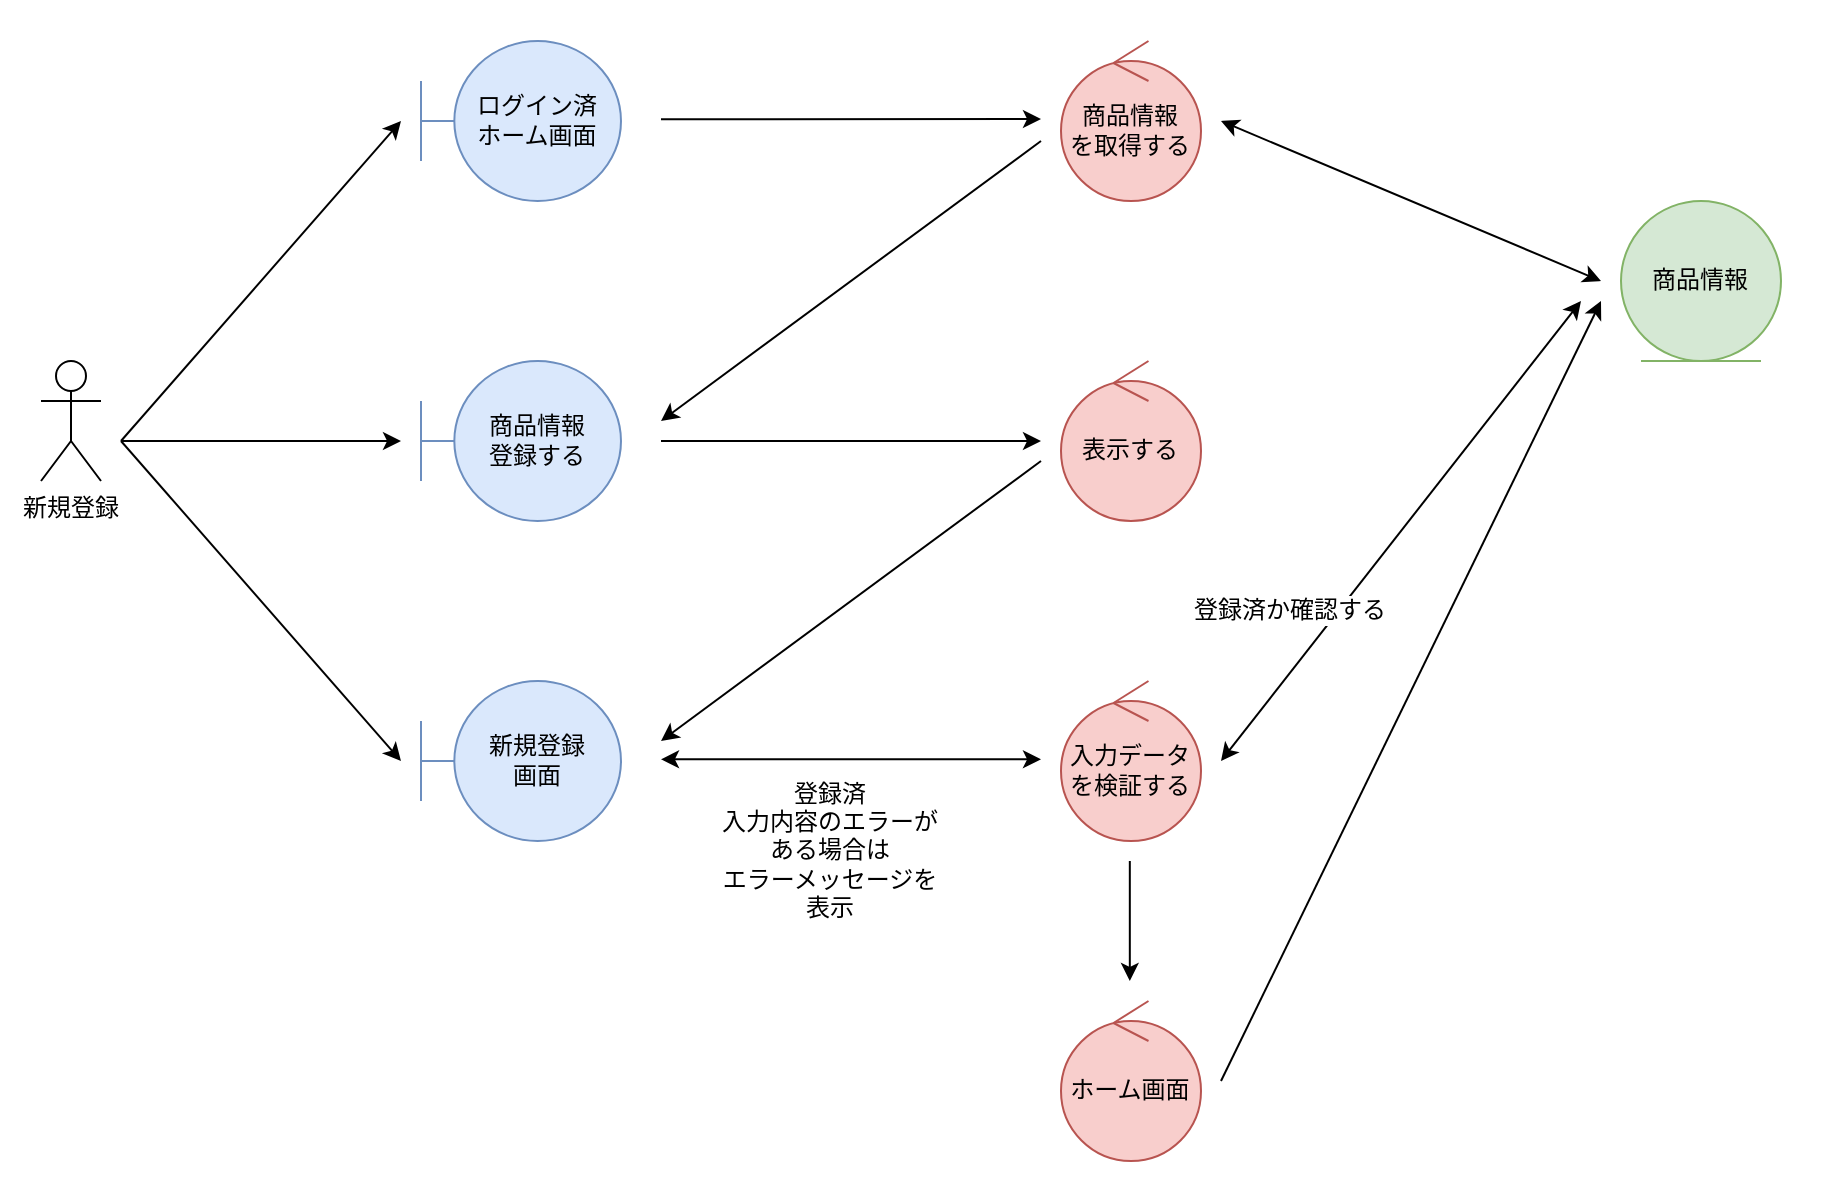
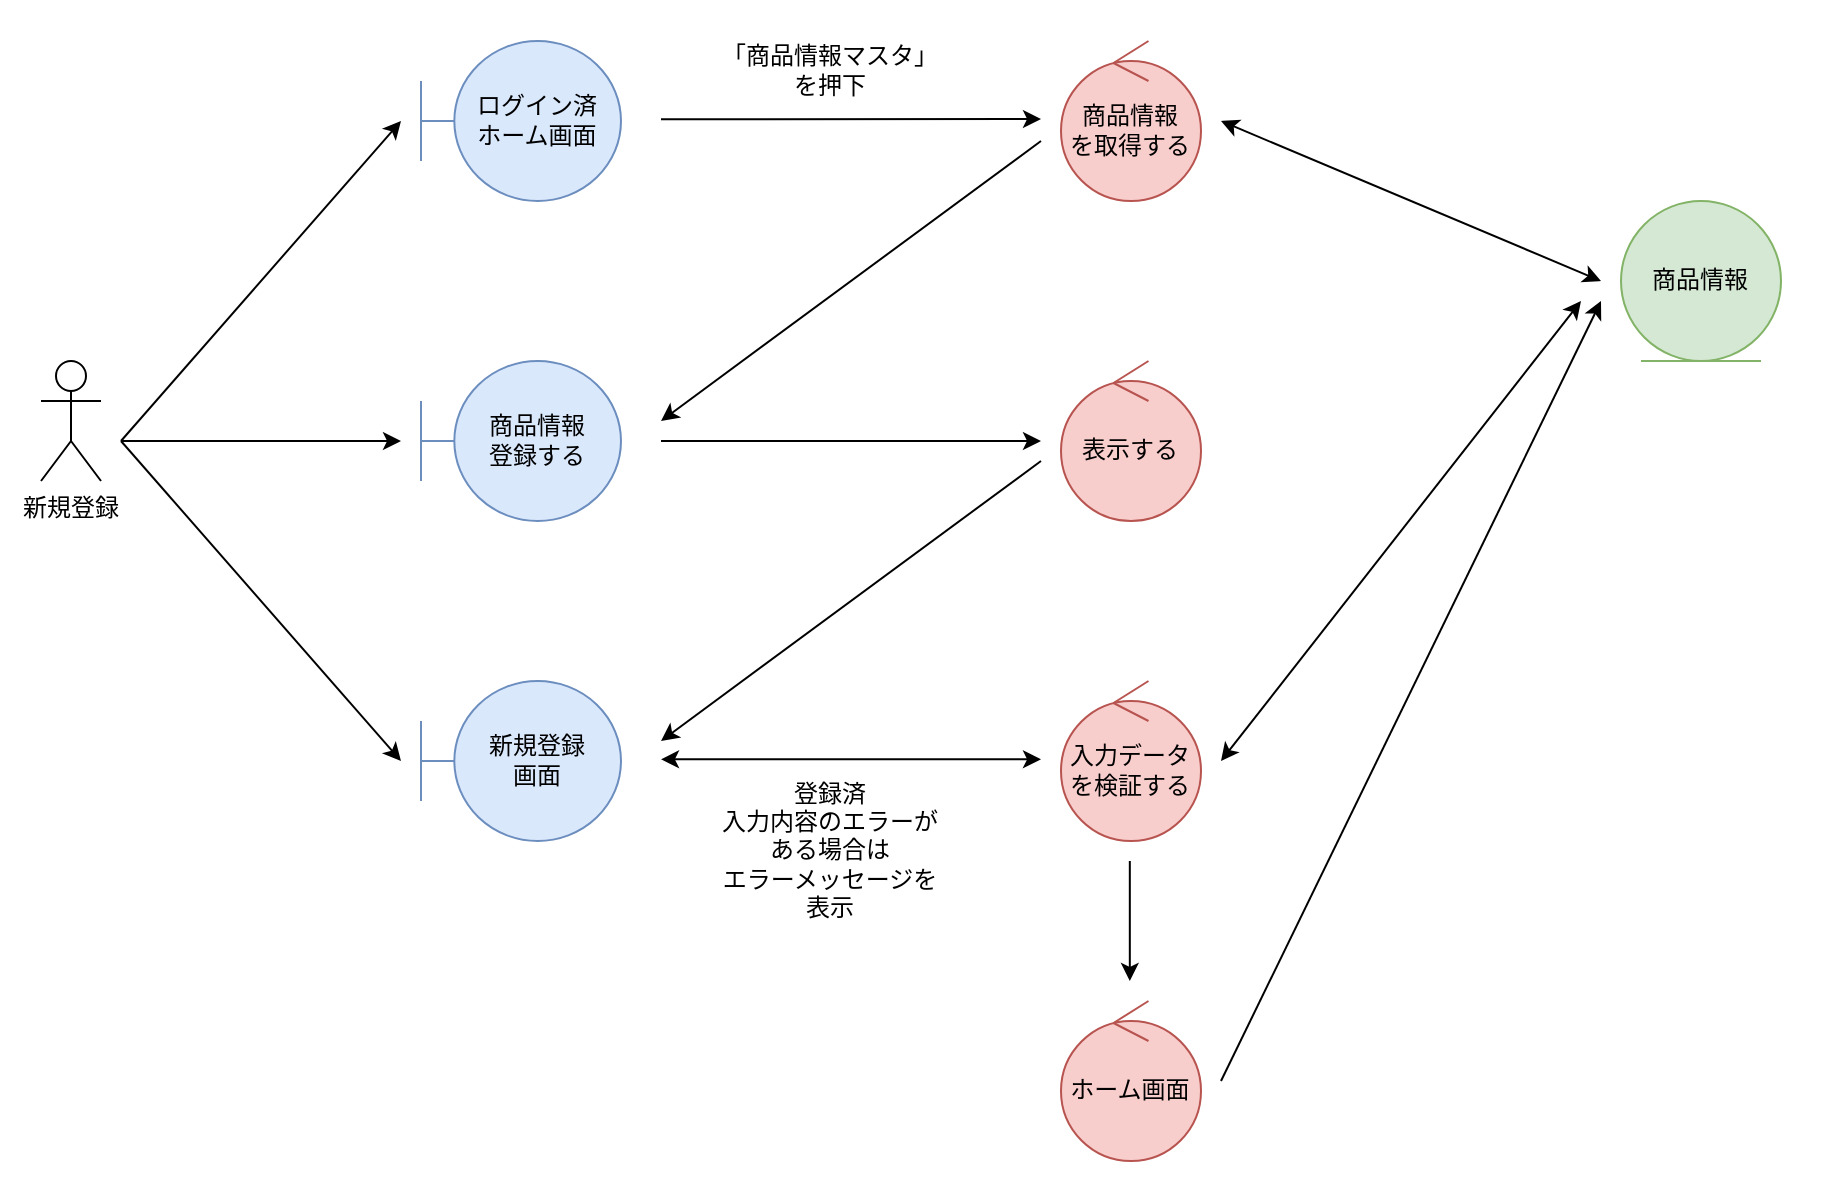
node "「商品情報マスタ」 を押下": added
node "登録済か確認する": removed
